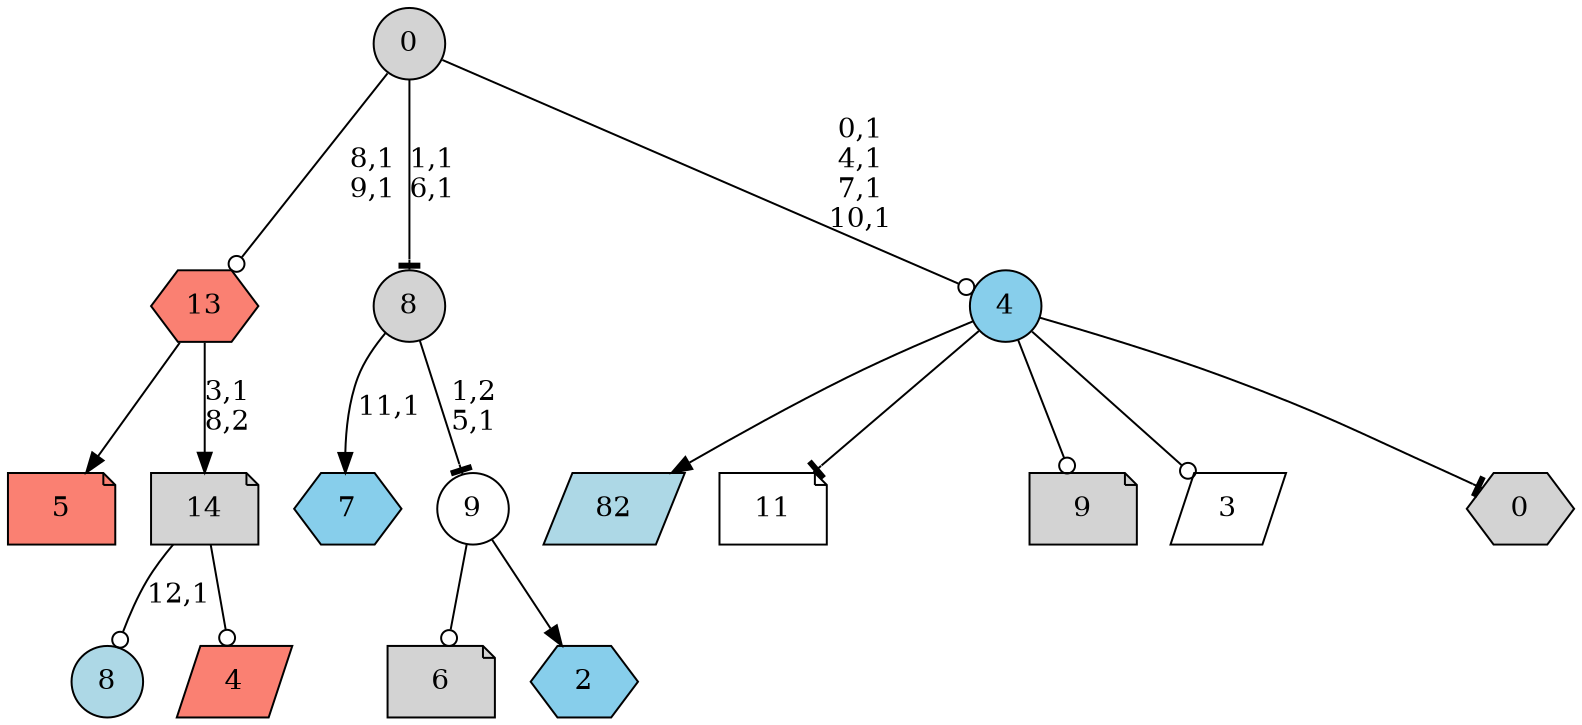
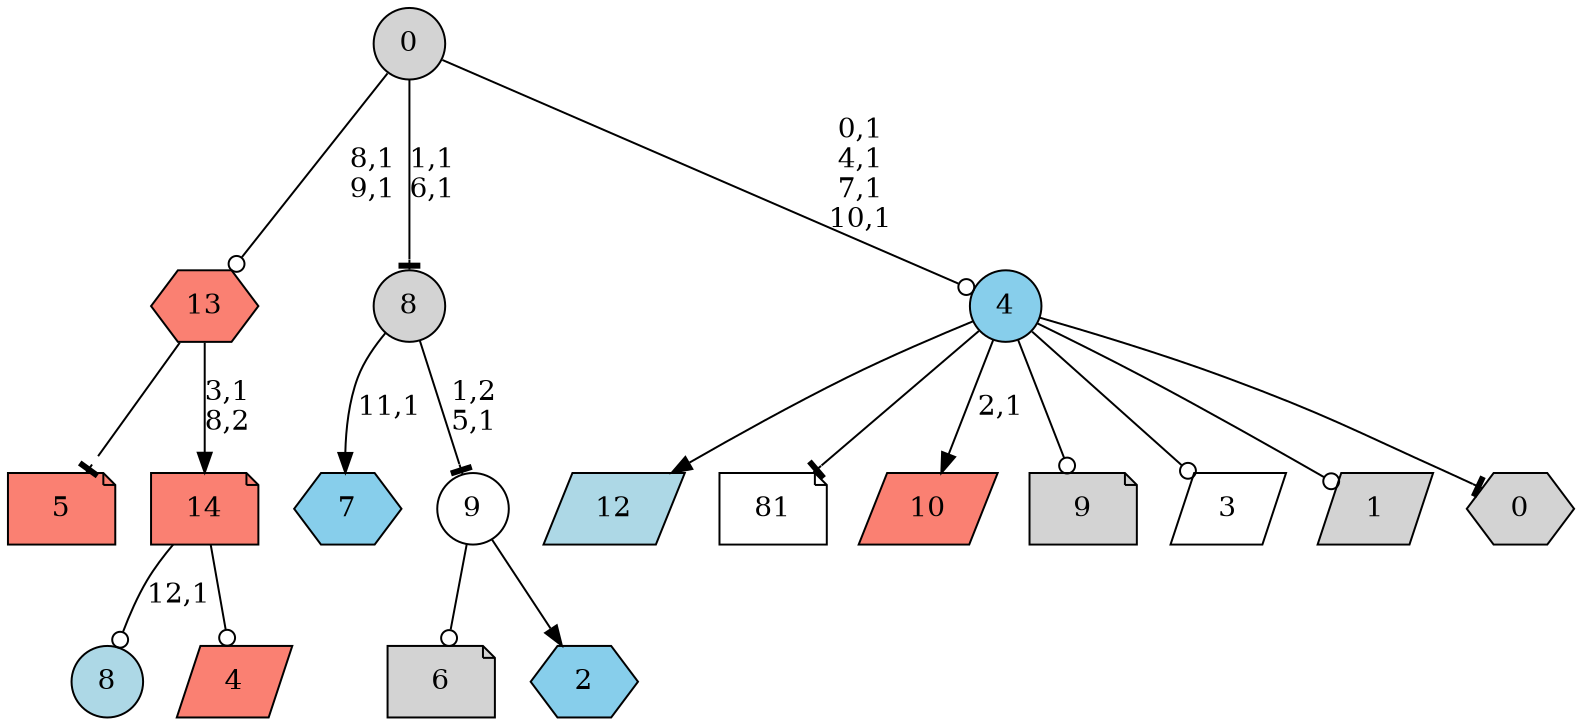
edge "13" -> "5": arrowhead normal -> tee
node "14": fillcolor lightgrey -> salmon
node "82": label "82" -> "12"
node "11": label "11" -> "81"
node "10": added
node "1": added
